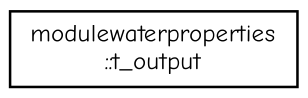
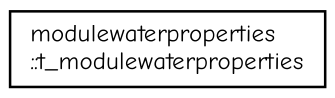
node "modulewaterproperties ::t_output": label "modulewaterproperties ::t_output" -> "modulewaterproperties ::t_modulewaterproperties"
